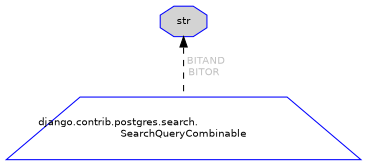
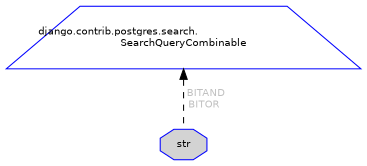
edge "django.contrib.postgres.search. SearchQueryCombinable" -> "str": reversed
